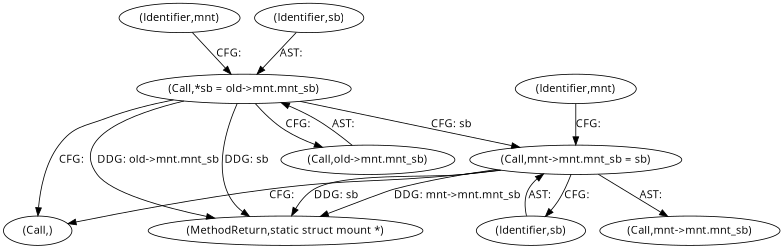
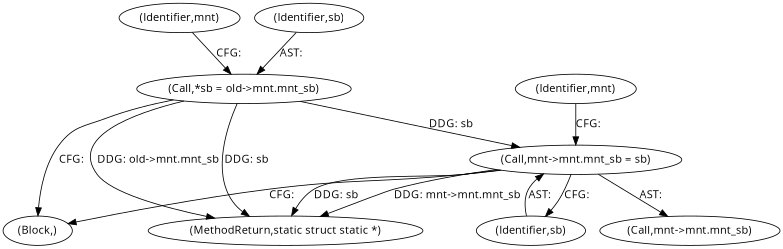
edge "(Call,*sb = old->mnt.mnt_sb)" -> "(Call,mnt->mnt.mnt_sb = sb)": label "CFG: sb" -> "DDG: sb"
node "(Call,old->mnt.mnt_sb)": removed
node "(Call,)": label "(Call,)" -> "(Block,)"
node "(MethodReturn,static struct mount *)": label "(MethodReturn,static struct mount *)" -> "(MethodReturn,static struct static *)"
